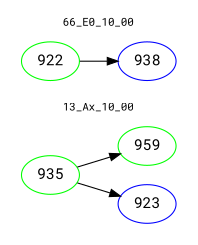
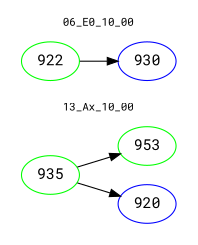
cluster "66_E0_10_00": label "66_E0_10_00" -> "06_E0_10_00"
node "938": label "938" -> "930"
node "959": label "959" -> "953"
node "923": label "923" -> "920"
